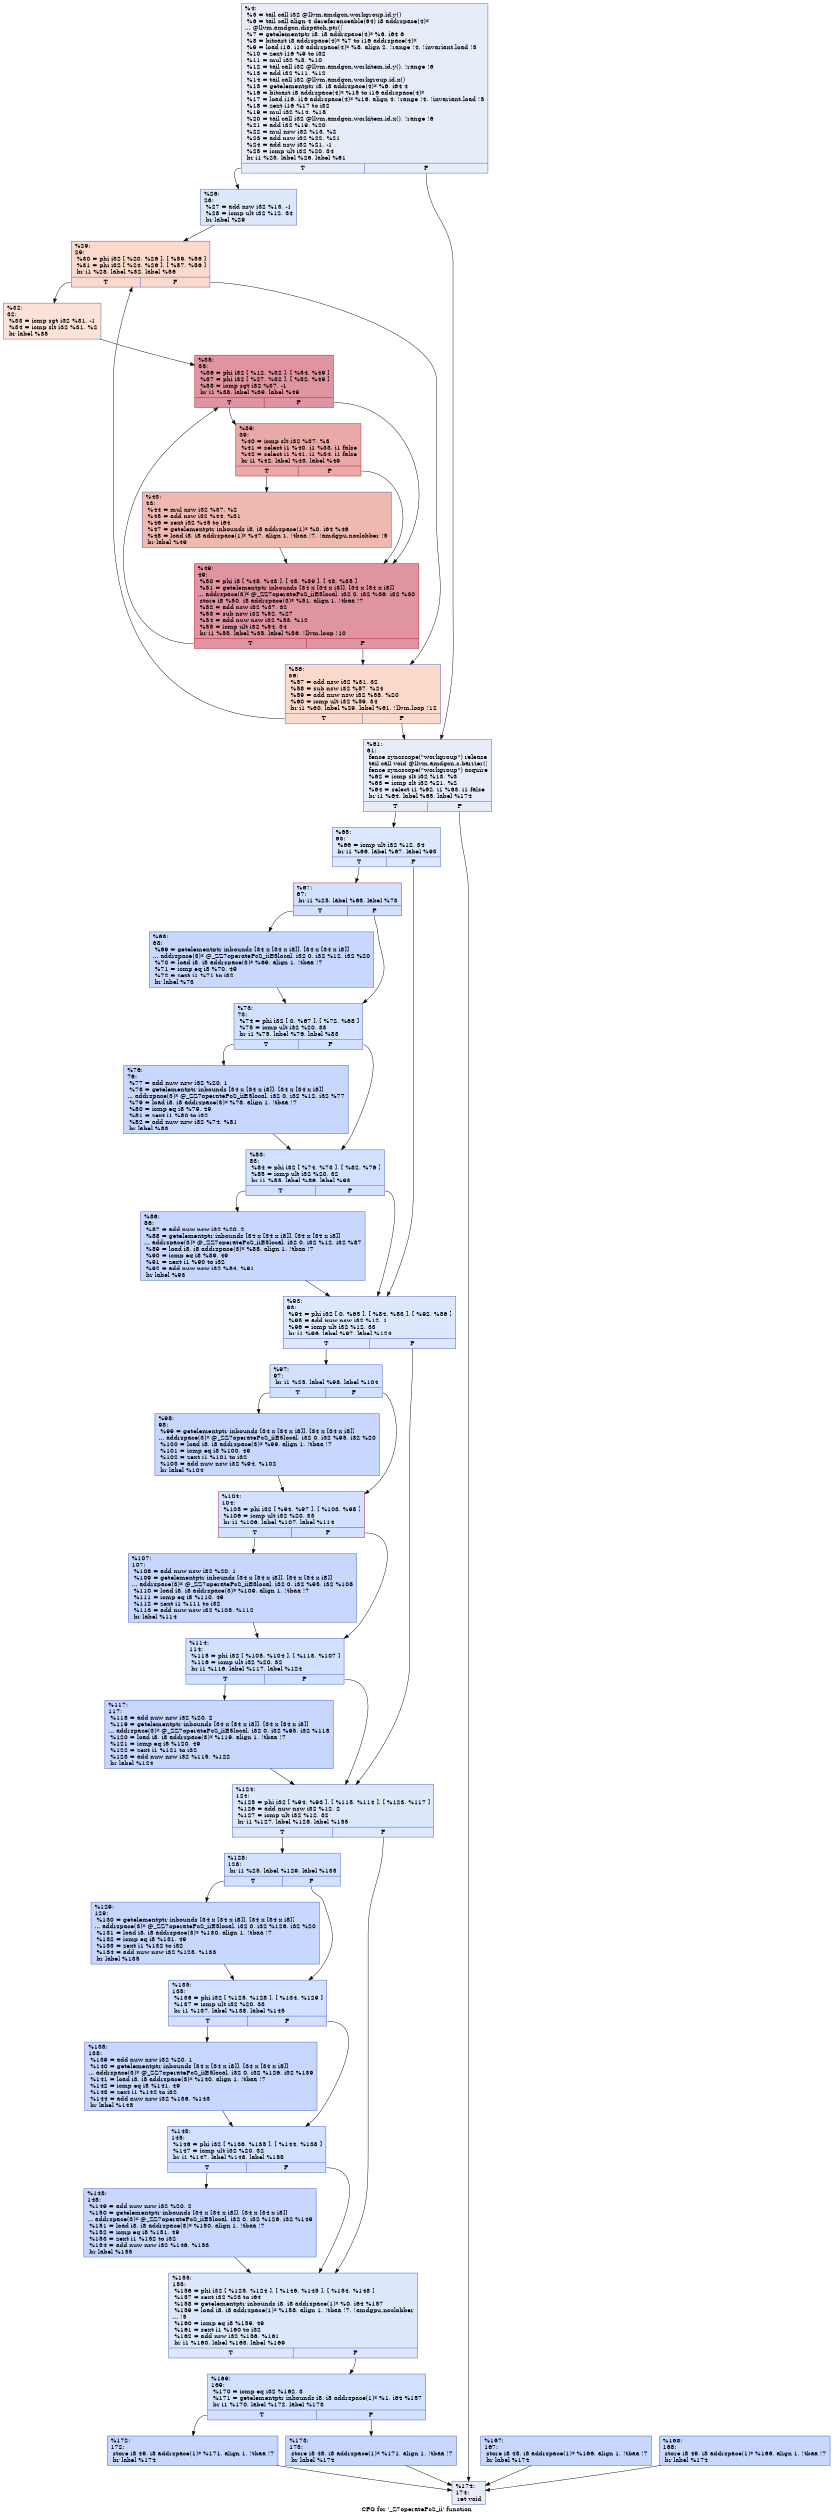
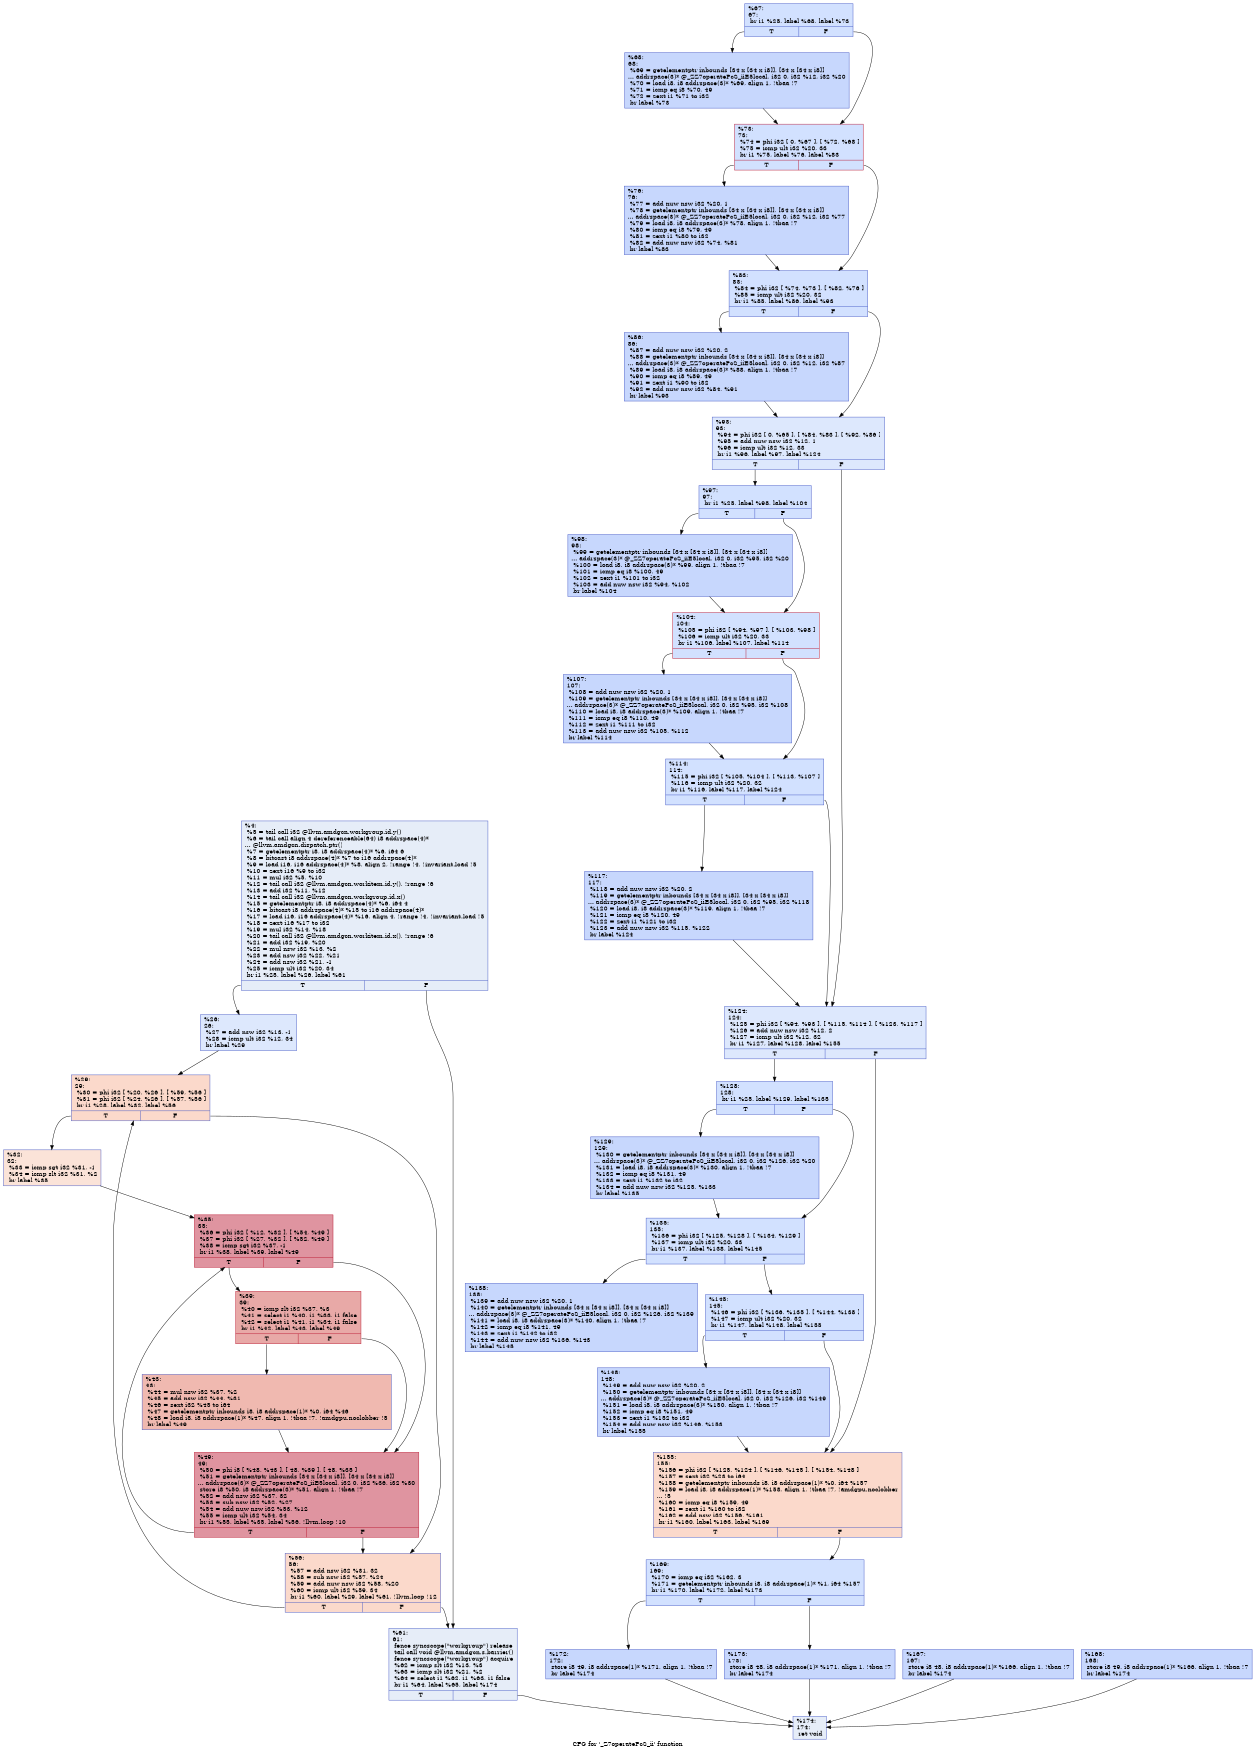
node "%65:": removed
node "%67:": color #b70d28ff -> #3d50c3ff
node "%73:": color #3d50c3ff -> #b70d28ff
edge "%138:" -> "%145:": removed
node "%155:": fillcolor #b2ccfb70 -> #f7a88970
